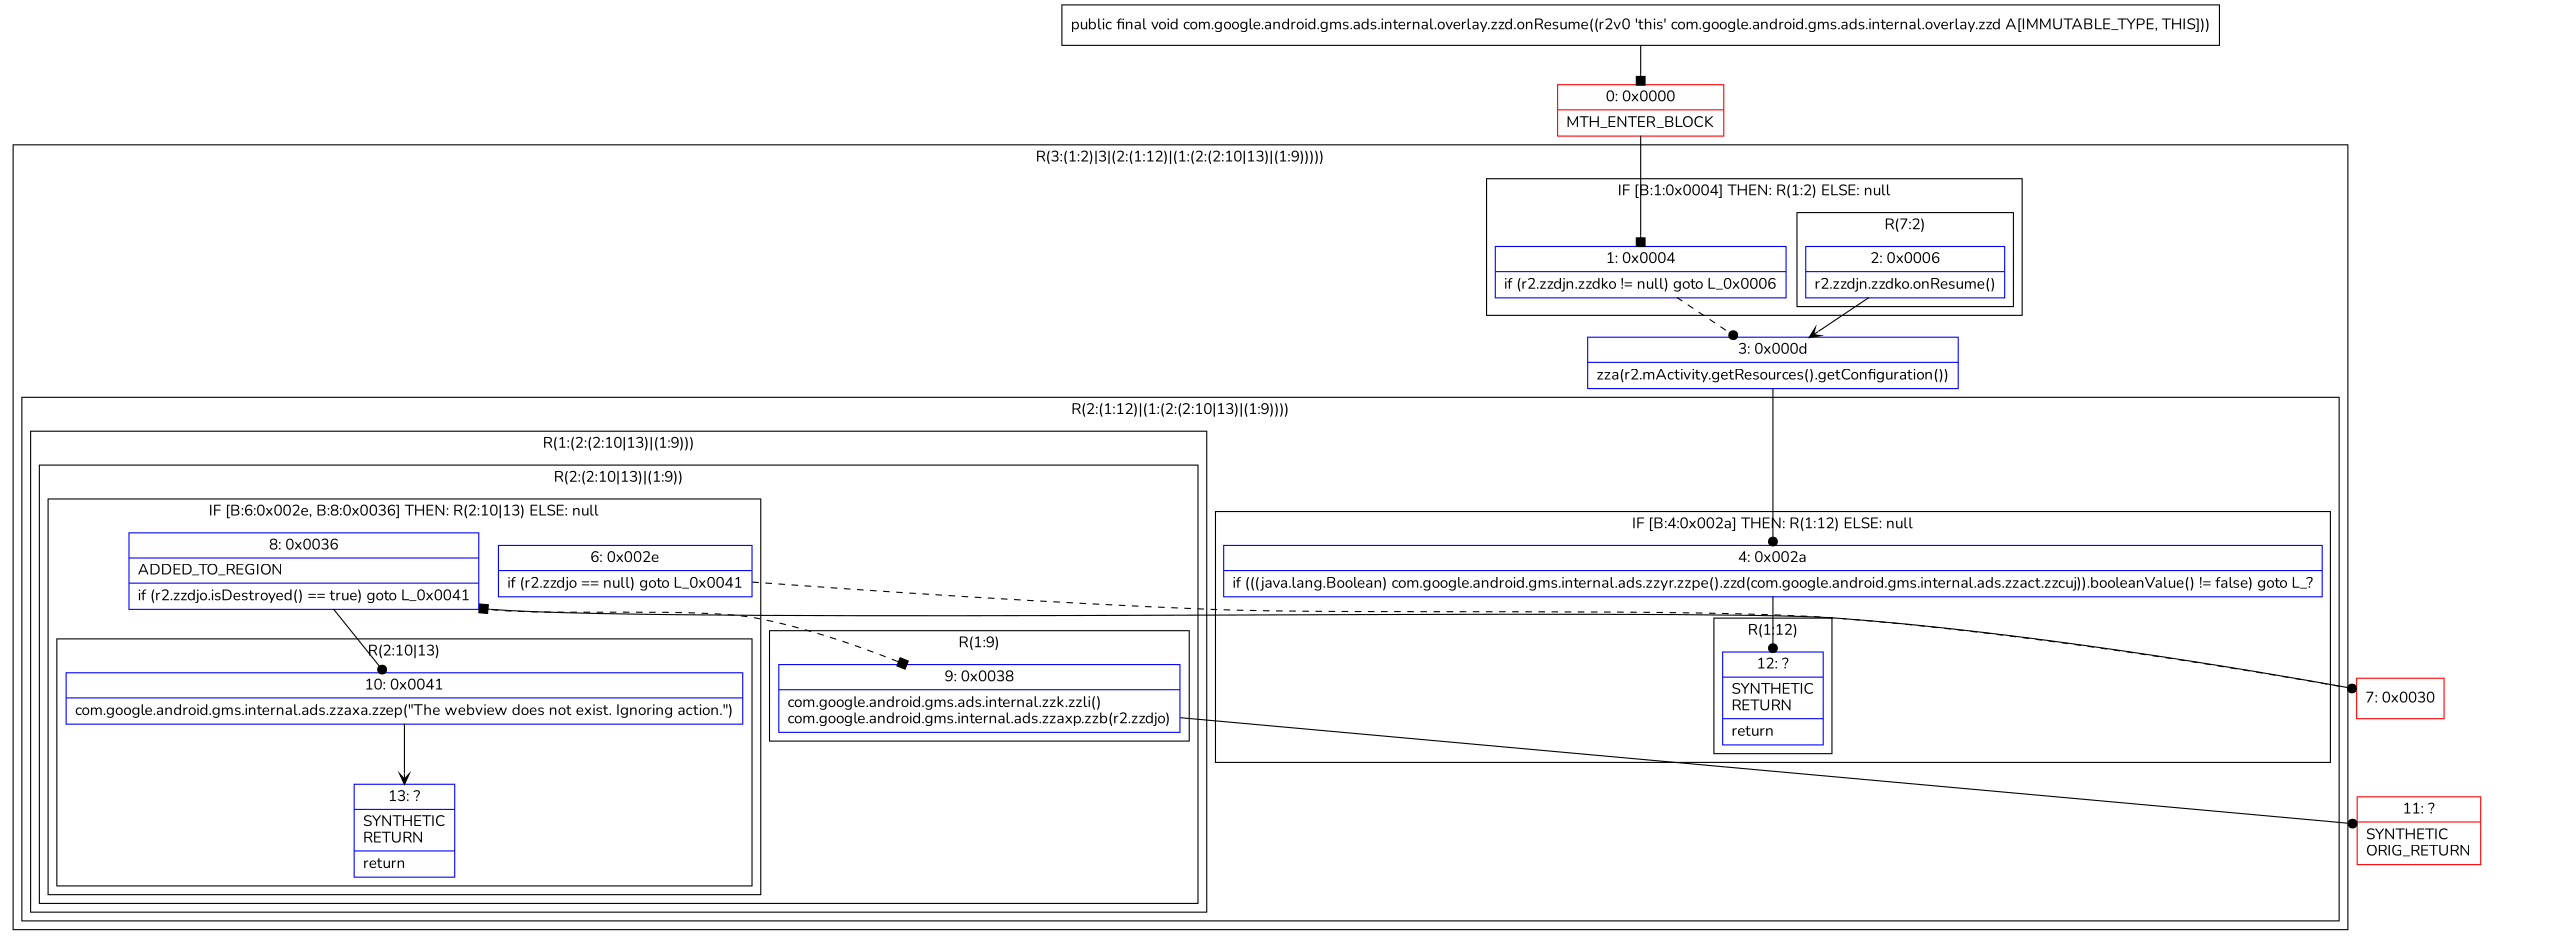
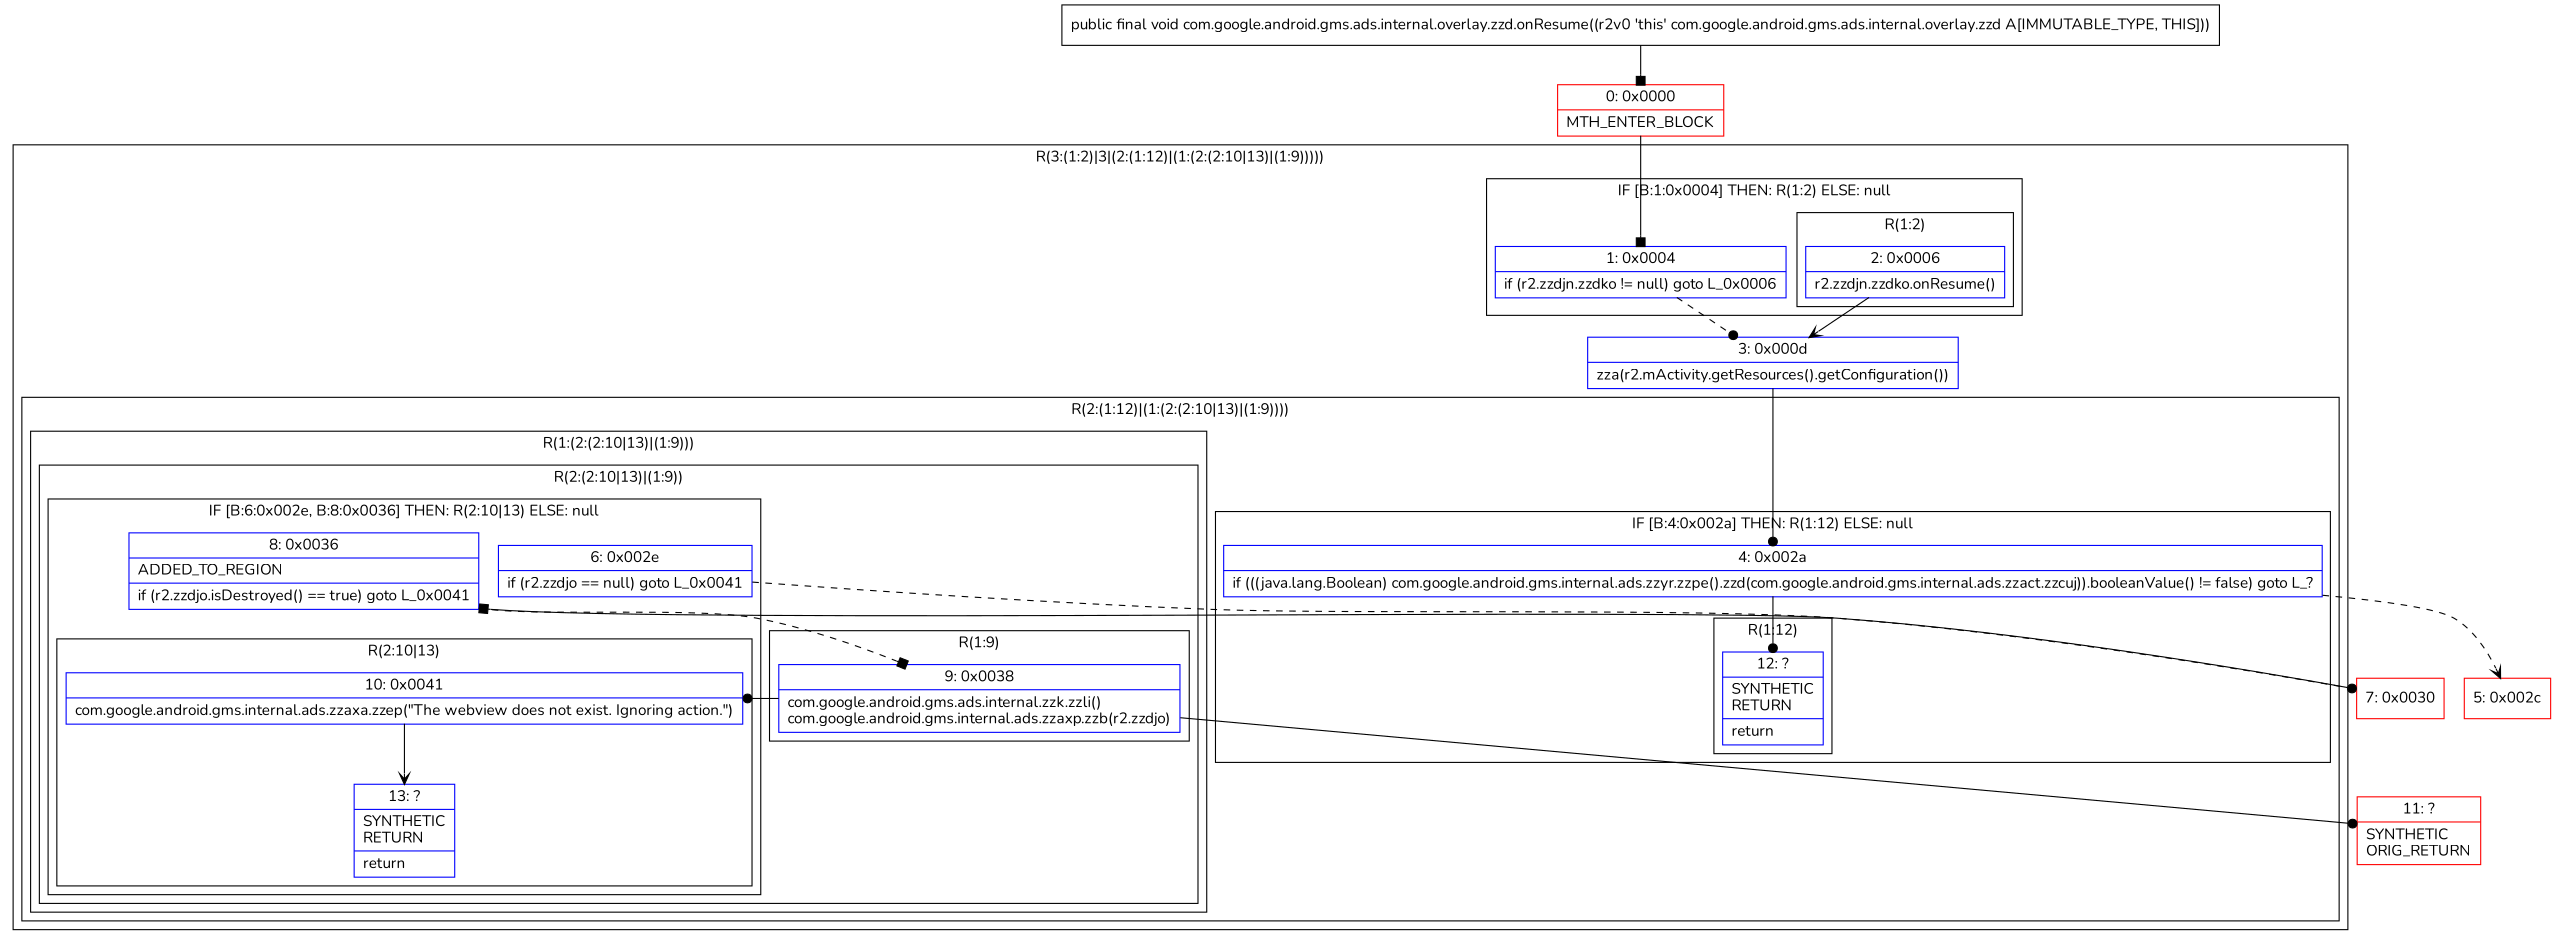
cluster "R(7:2)": label "R(7:2)" -> "R(1:2)"
edge "8: 0x0036" -> "10: 0x0041": now "9: 0x0038" -> "10: 0x0041"
node "5: 0x002c": added
